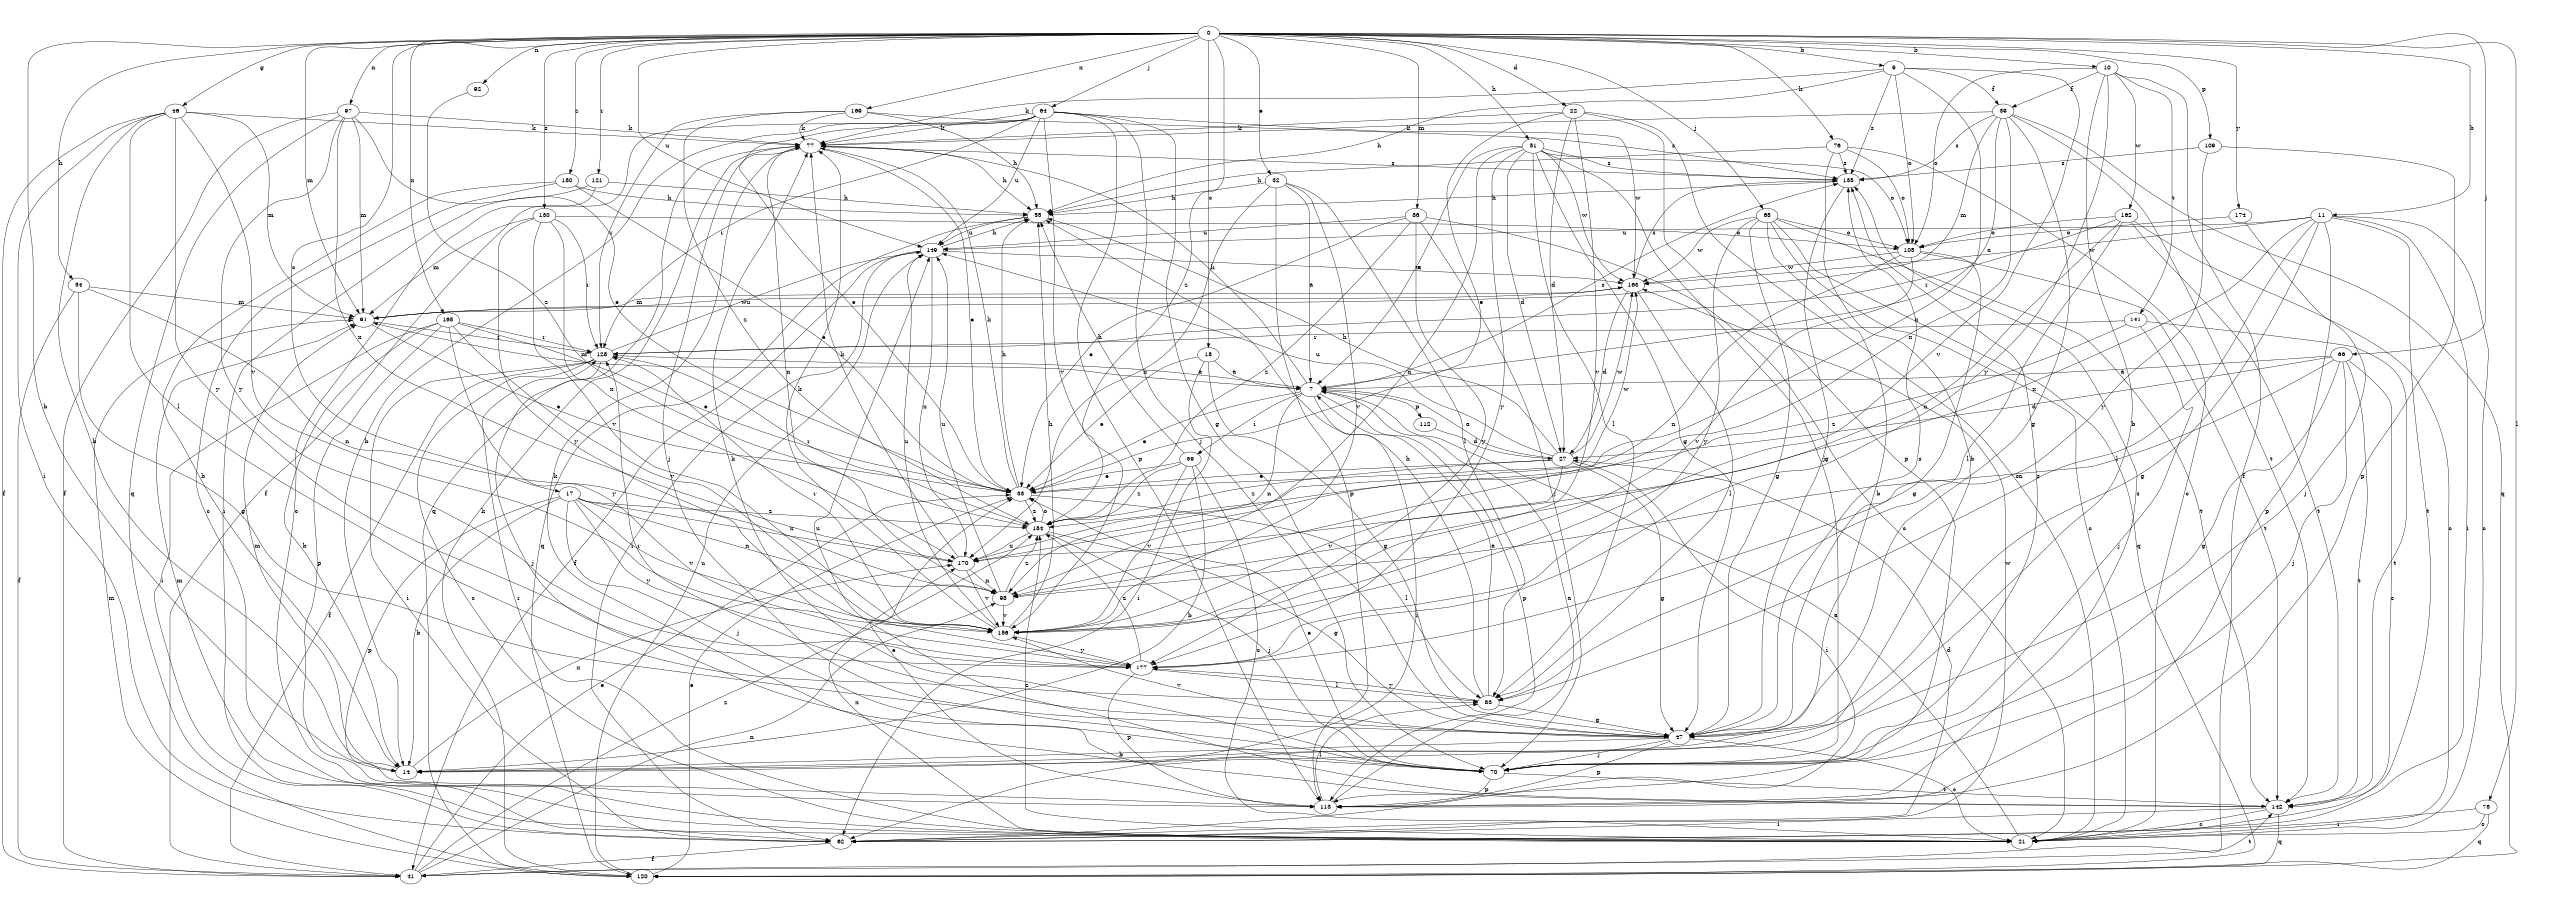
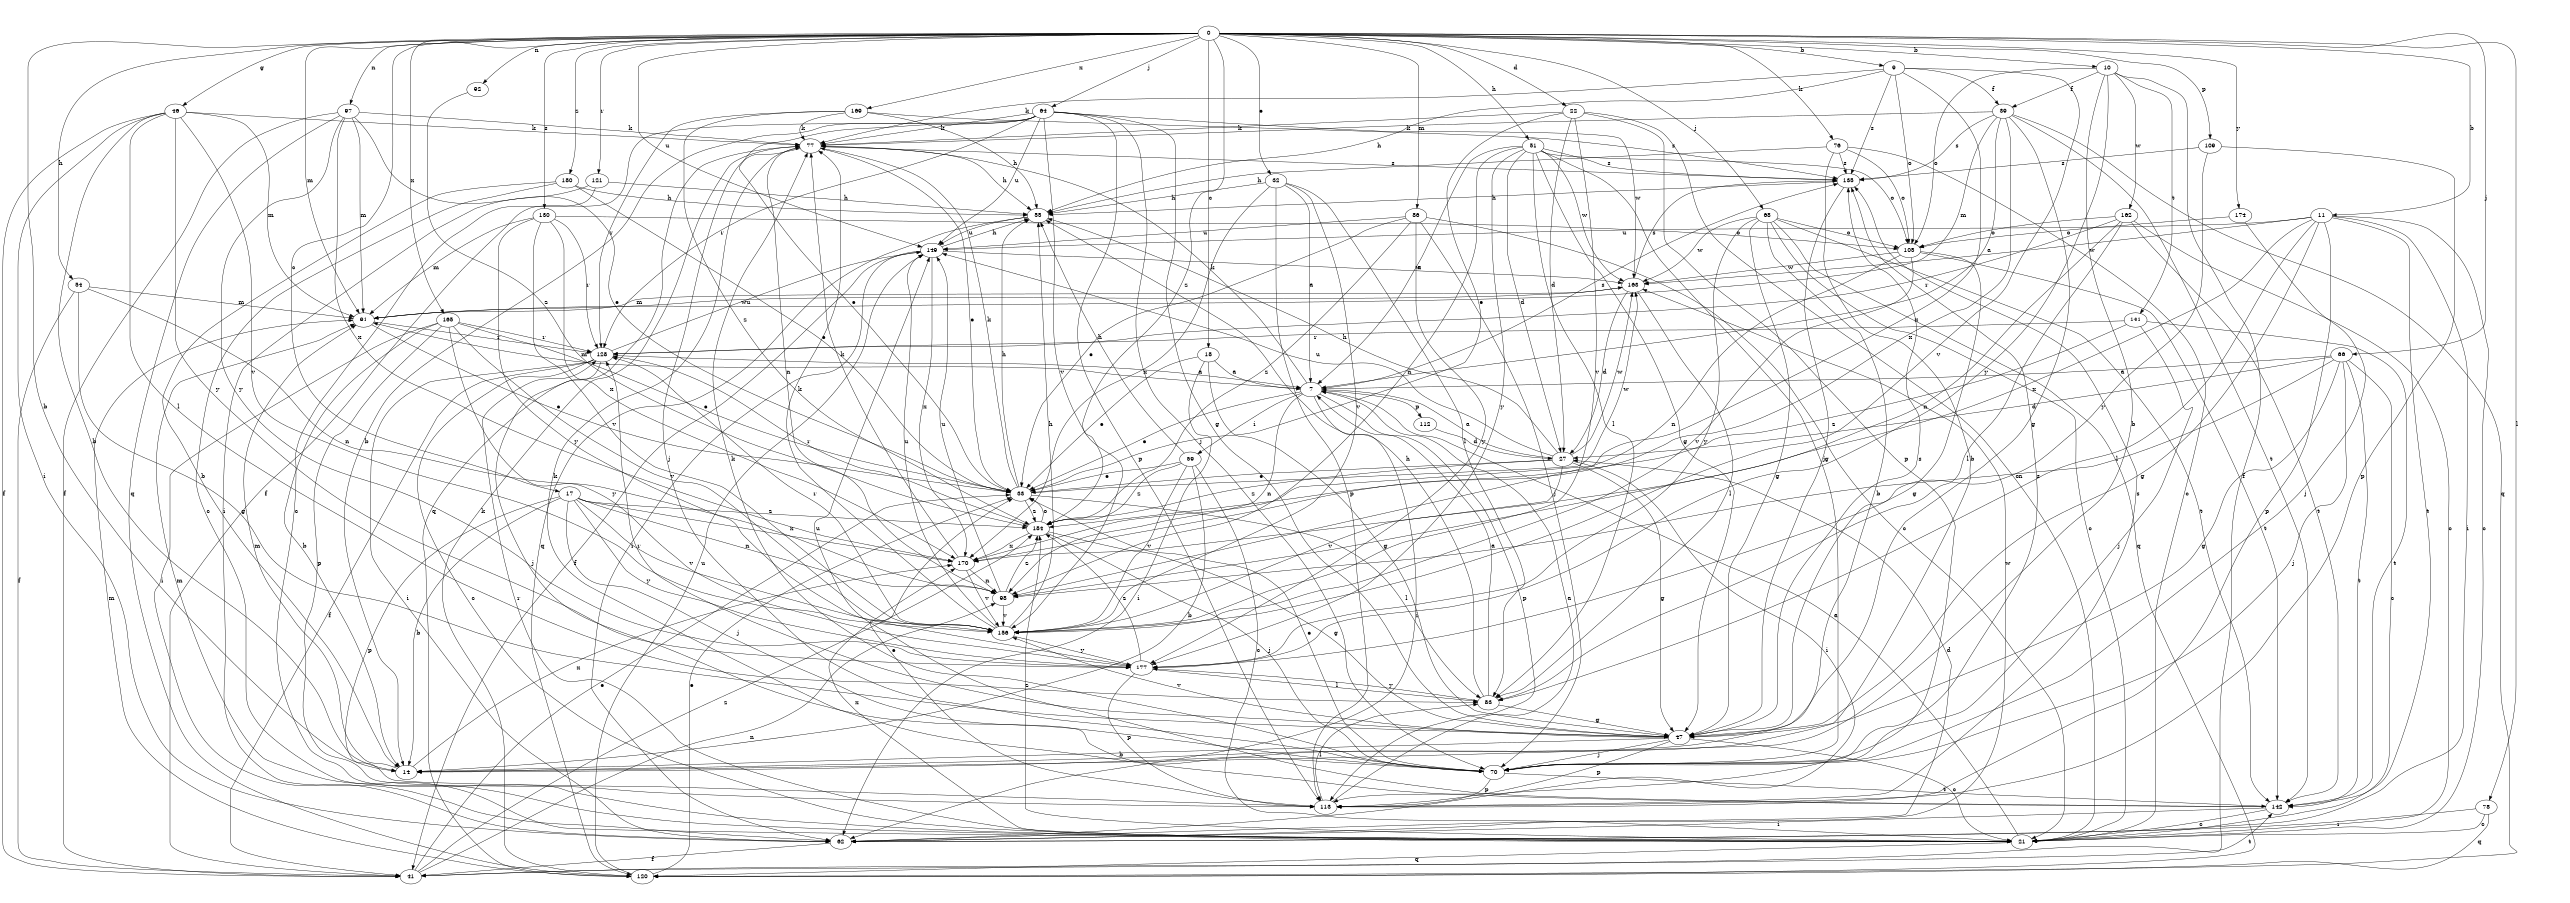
edge "142" -> "120": now "21" -> "120"
